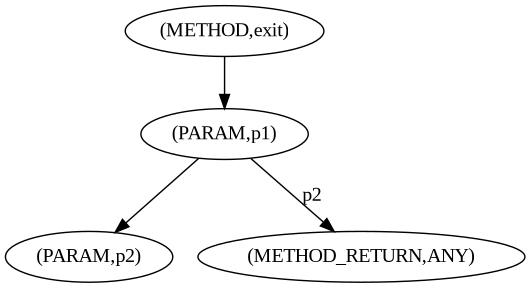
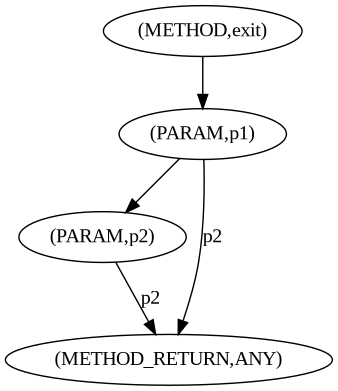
edge "(PARAM,p2)" -> "(METHOD_RETURN,ANY)": added, label "p2"
